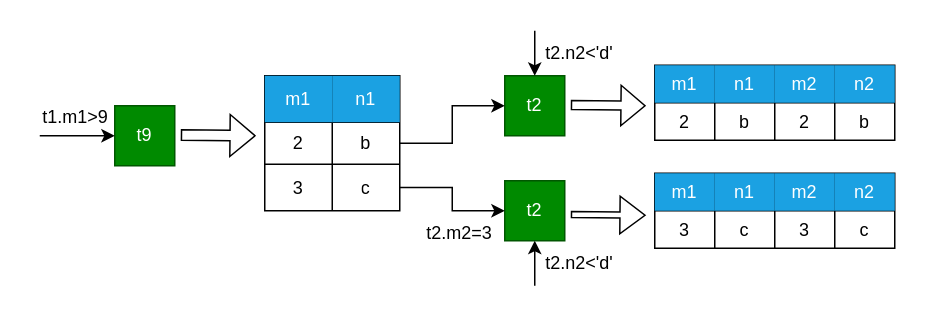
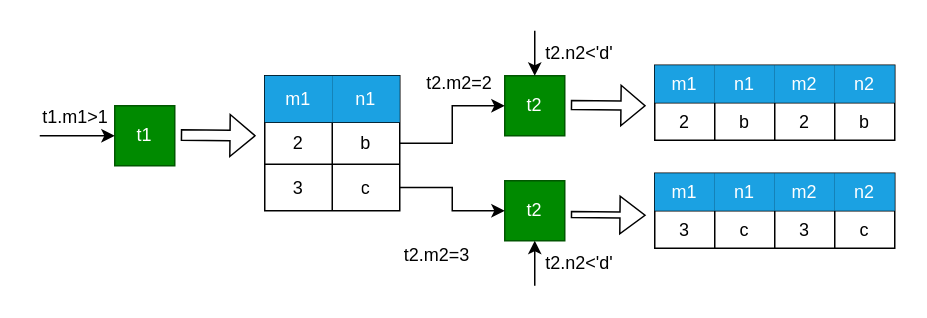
node "t2.m2=2": added
node "t1.m1>9": label "t1.m1>9" -> "t1.m1>1"
node "t9": label "t9" -> "t1"
node "t2.m2=3": moved (460, 233) -> (437, 256)
